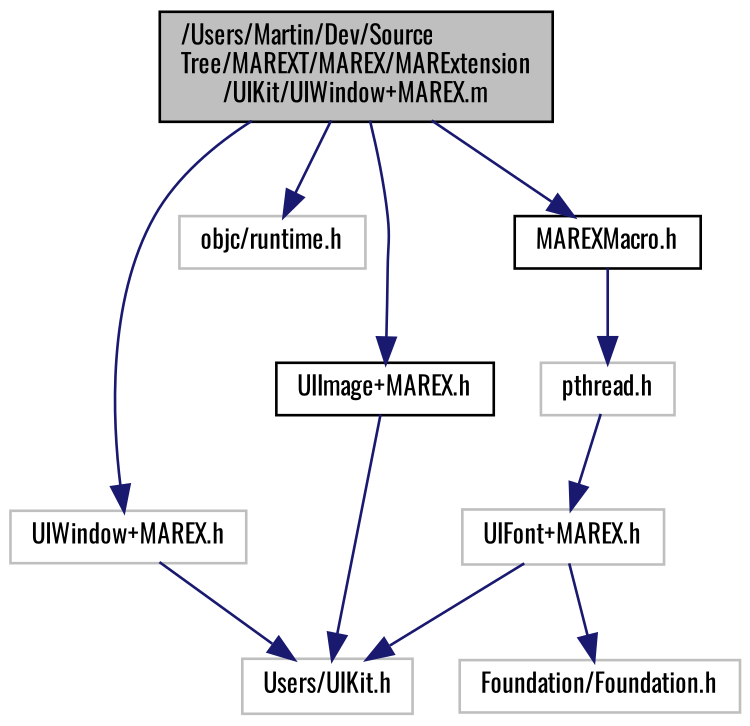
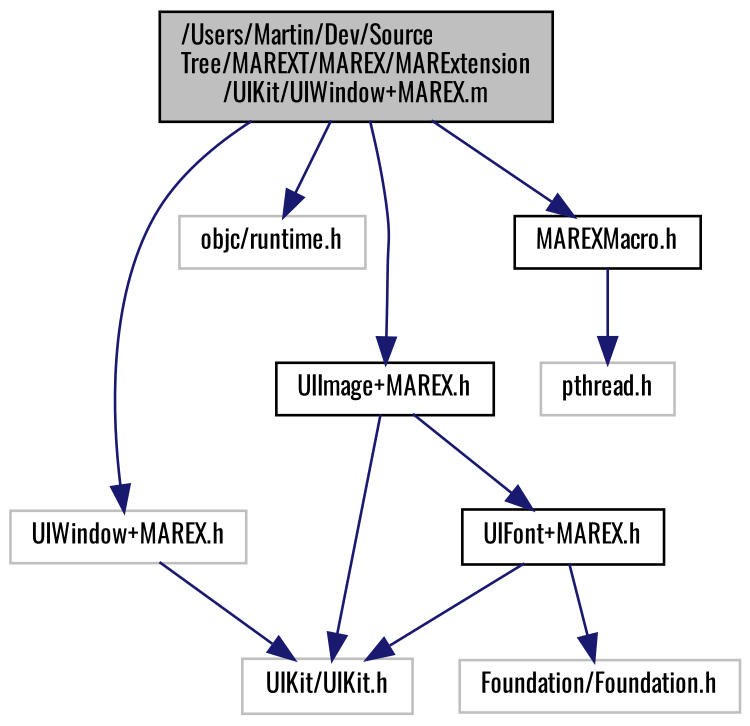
edge "pthread.h" -> "UIFont+MAREX.h": now "UIImage+MAREX.h" -> "UIFont+MAREX.h"
node "UIFont+MAREX.h": color grey75 -> black
node "Users/UIKit.h": label "Users/UIKit.h" -> "UIKit/UIKit.h"
